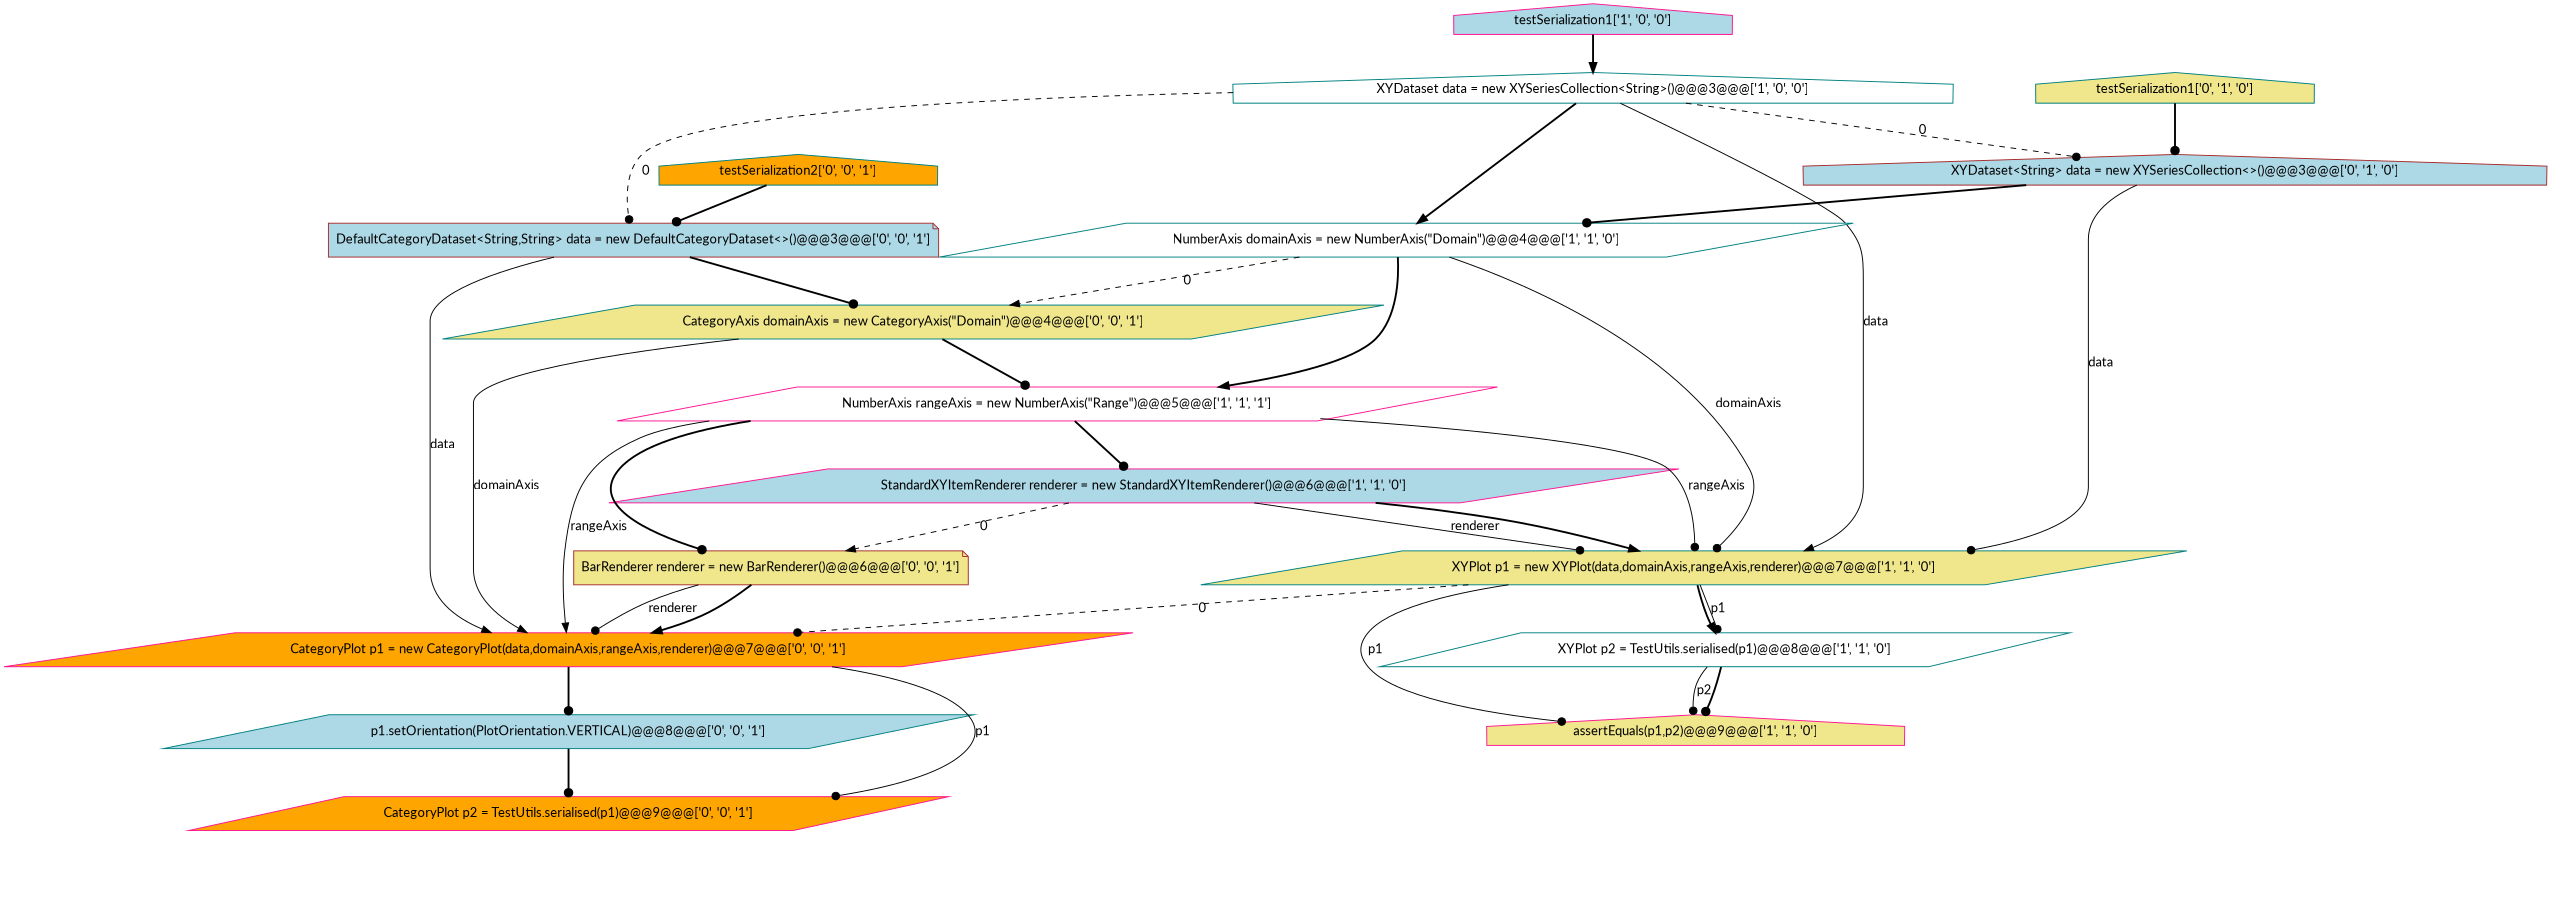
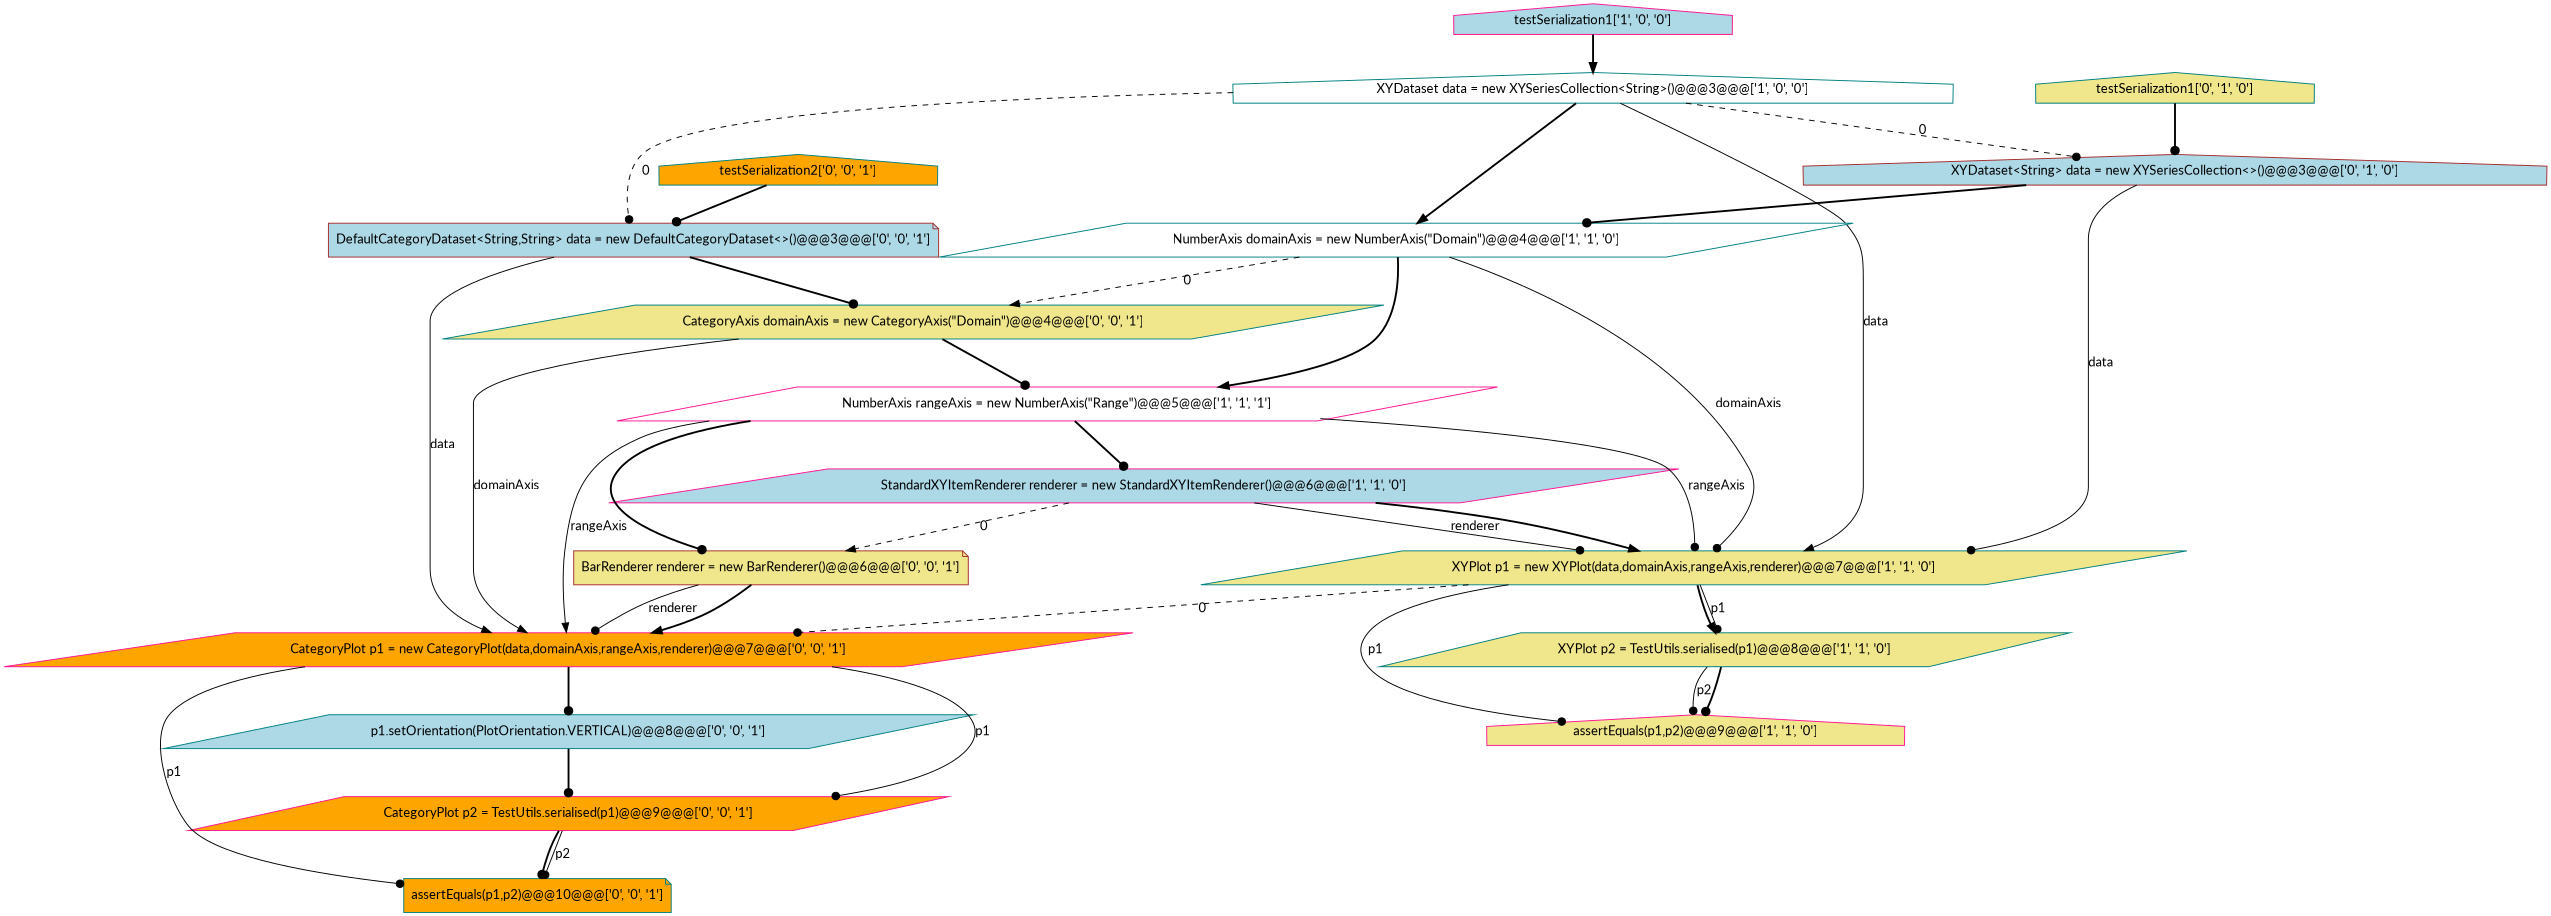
node "XYPlot p2 = TestUtils.serialised(p1)@@@8@@@['1', '1', '0']": fillcolor white -> khaki
node "assertEquals(p1,p2)@@@10@@@['0', '0', '1']": added
